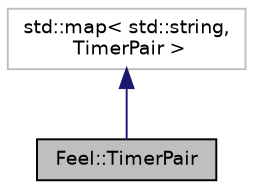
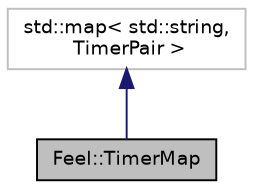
node "Feel::TimerPair": label "Feel::TimerPair" -> "Feel::TimerMap"
